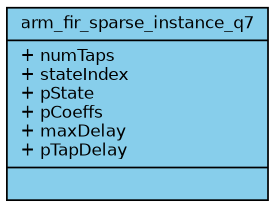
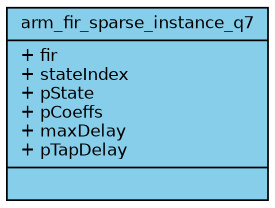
node "arm_fir_sparse_instance_q7": text "+ numTaps" -> "+ fir"
